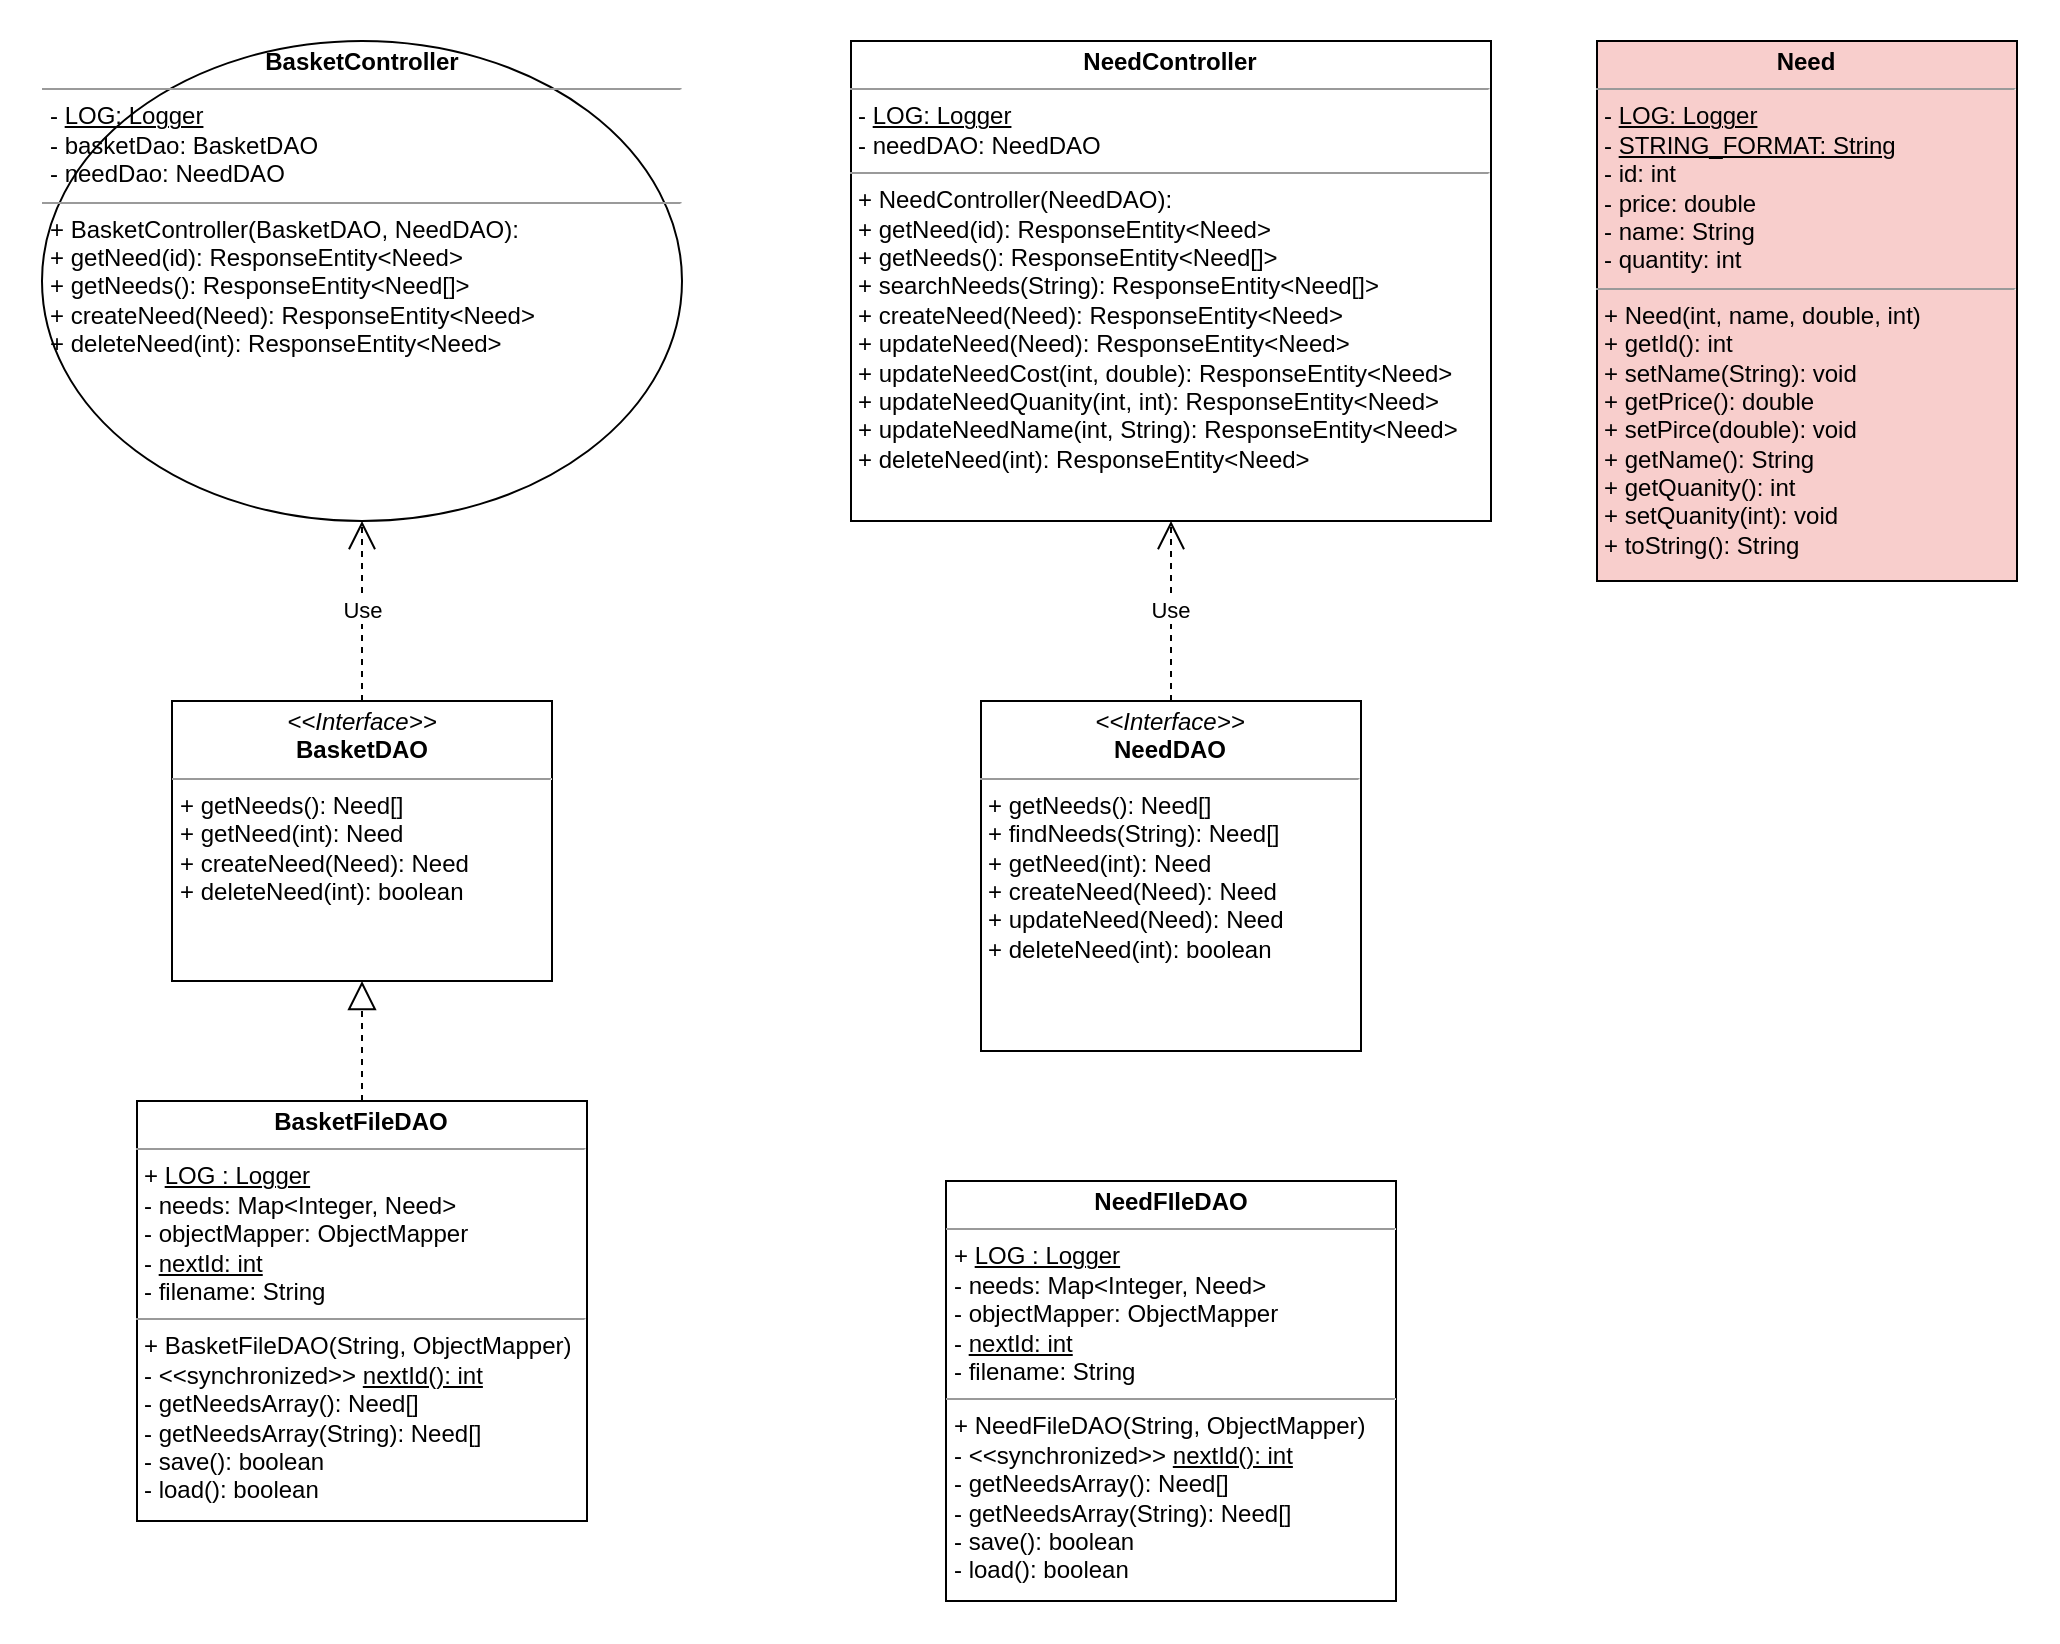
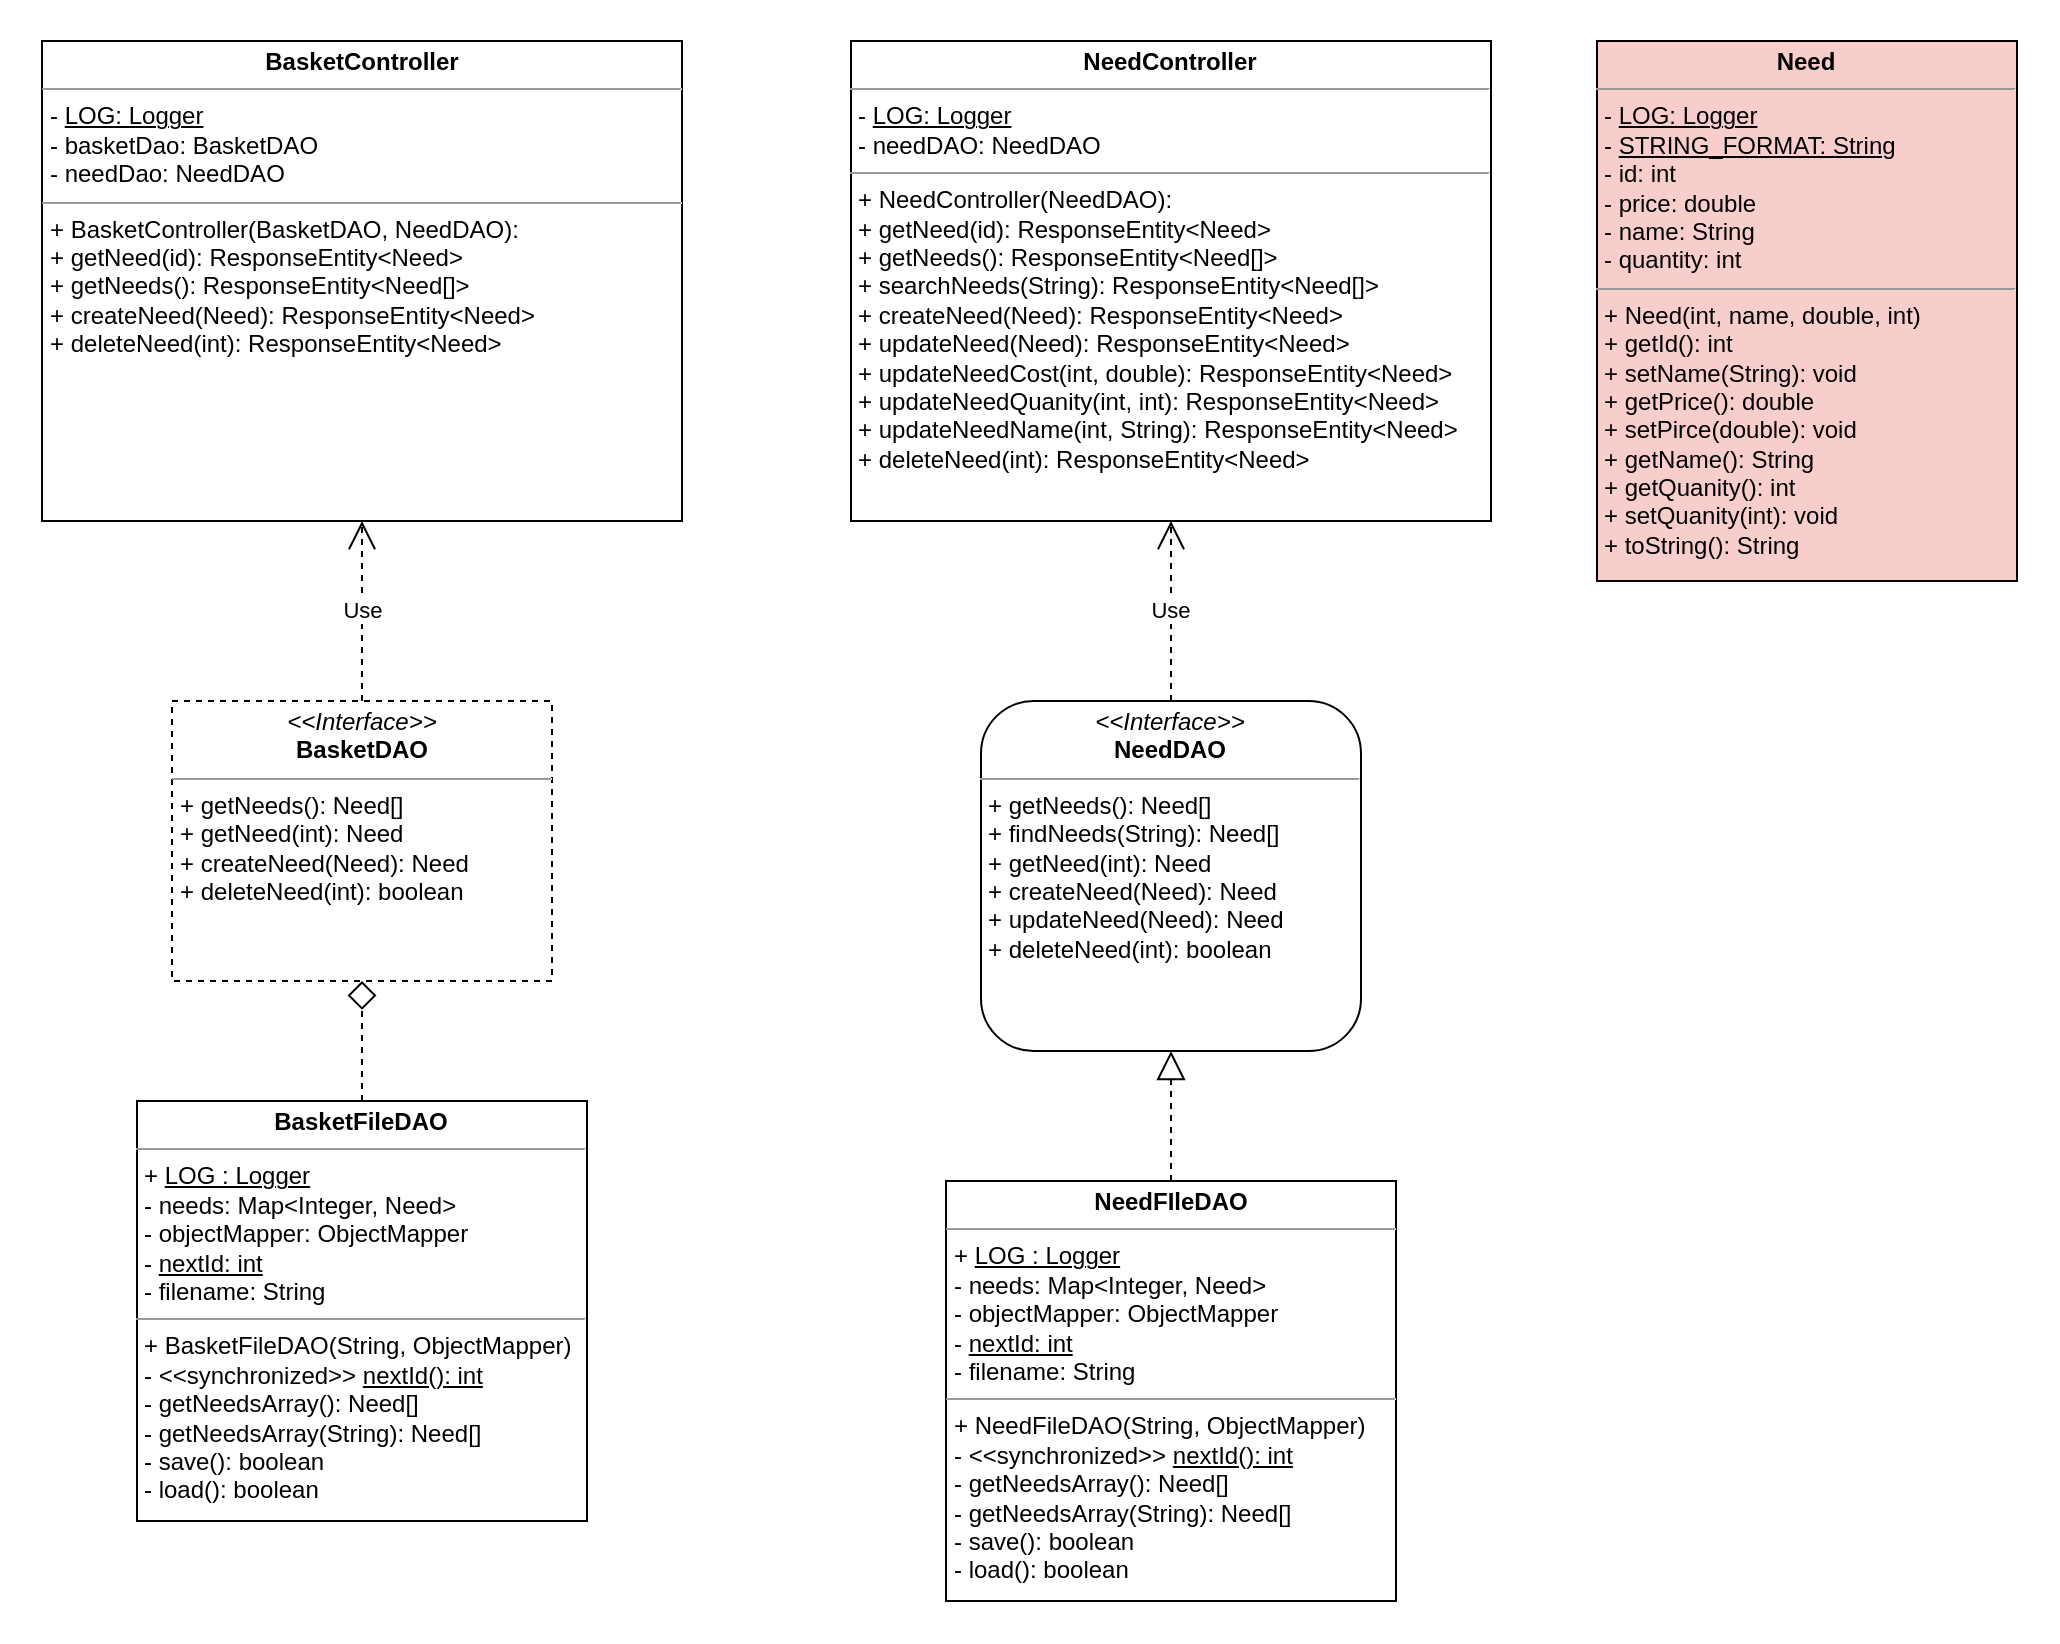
node "BasketController - LOG: Logger - basketDao: BasketDAO - needDao: NeedDAO + BasketController(BasketDAO, NeedDAO): + getNeed(id): ResponseEntity<Need> + getNeeds(): ResponseEntity<Need[]> + createNeed(Need): ResponseEntity<Need> + deleteNeed(int): ResponseEntity<Need>": shape ellipse -> rectangle
node "<<Interface>> BasketDAO + getNeeds(): Need[] + getNeed(int): Need + createNeed(Need): Need + deleteNeed(int): boolean": style solid -> dashed
node "<<Interface>> NeedDAO + getNeeds(): Need[] + findNeeds(String): Need[] + getNeed(int): Need + createNeed(Need): Need + updateNeed(Need): Need + deleteNeed(int): boolean": shape rectangle -> rounded rectangle
edge "BasketFileDAO + LOG : Logger - needs: Map<Integer, Need> - objectMapper: ObjectMapper - nextId: int - filename: String + BasketFileDAO(String, ObjectMapper) - <<synchronized>> nextId(): int - getNeedsArray(): Need[] - getNeedsArray(String): Need[] - save(): boolean - load(): boolean" -> "<<Interface>> BasketDAO + getNeeds(): Need[] + getNeed(int): Need + createNeed(Need): Need + deleteNeed(int): boolean": arrowhead block -> diamond
edge "NeedFIleDAO + LOG : Logger - needs: Map<Integer, Need> - objectMapper: ObjectMapper - nextId: int - filename: String + NeedFileDAO(String, ObjectMapper) - <<synchronized>> nextId(): int - getNeedsArray(): Need[] - getNeedsArray(String): Need[] - save(): boolean - load(): boolean" -> "<<Interface>> NeedDAO + getNeeds(): Need[] + findNeeds(String): Need[] + getNeed(int): Need + createNeed(Need): Need + updateNeed(Need): Need + deleteNeed(int): boolean": added
